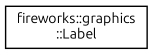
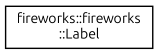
node "fireworks::graphics ::Label": label "fireworks::graphics ::Label" -> "fireworks::fireworks ::Label"
